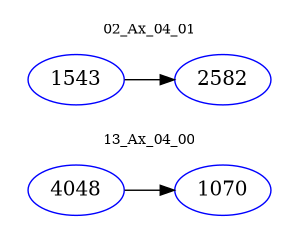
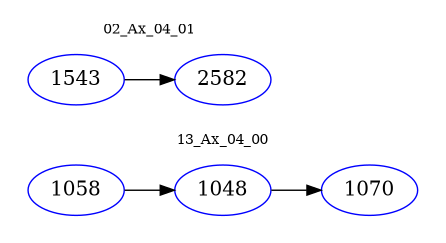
node "1058": added
node "4048": label "4048" -> "1048"
